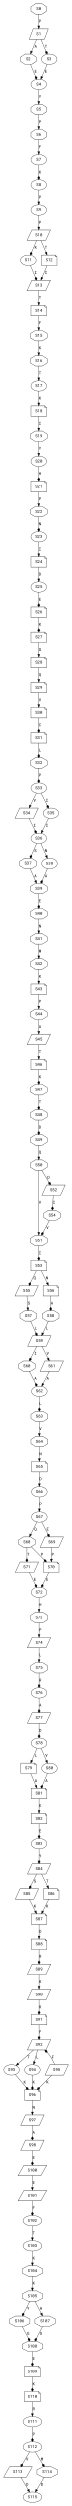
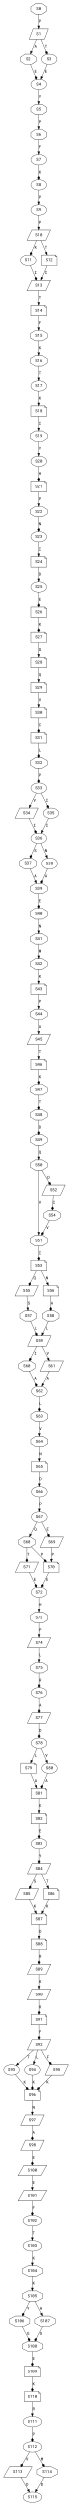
edge "S95" -> "S92": reversed
